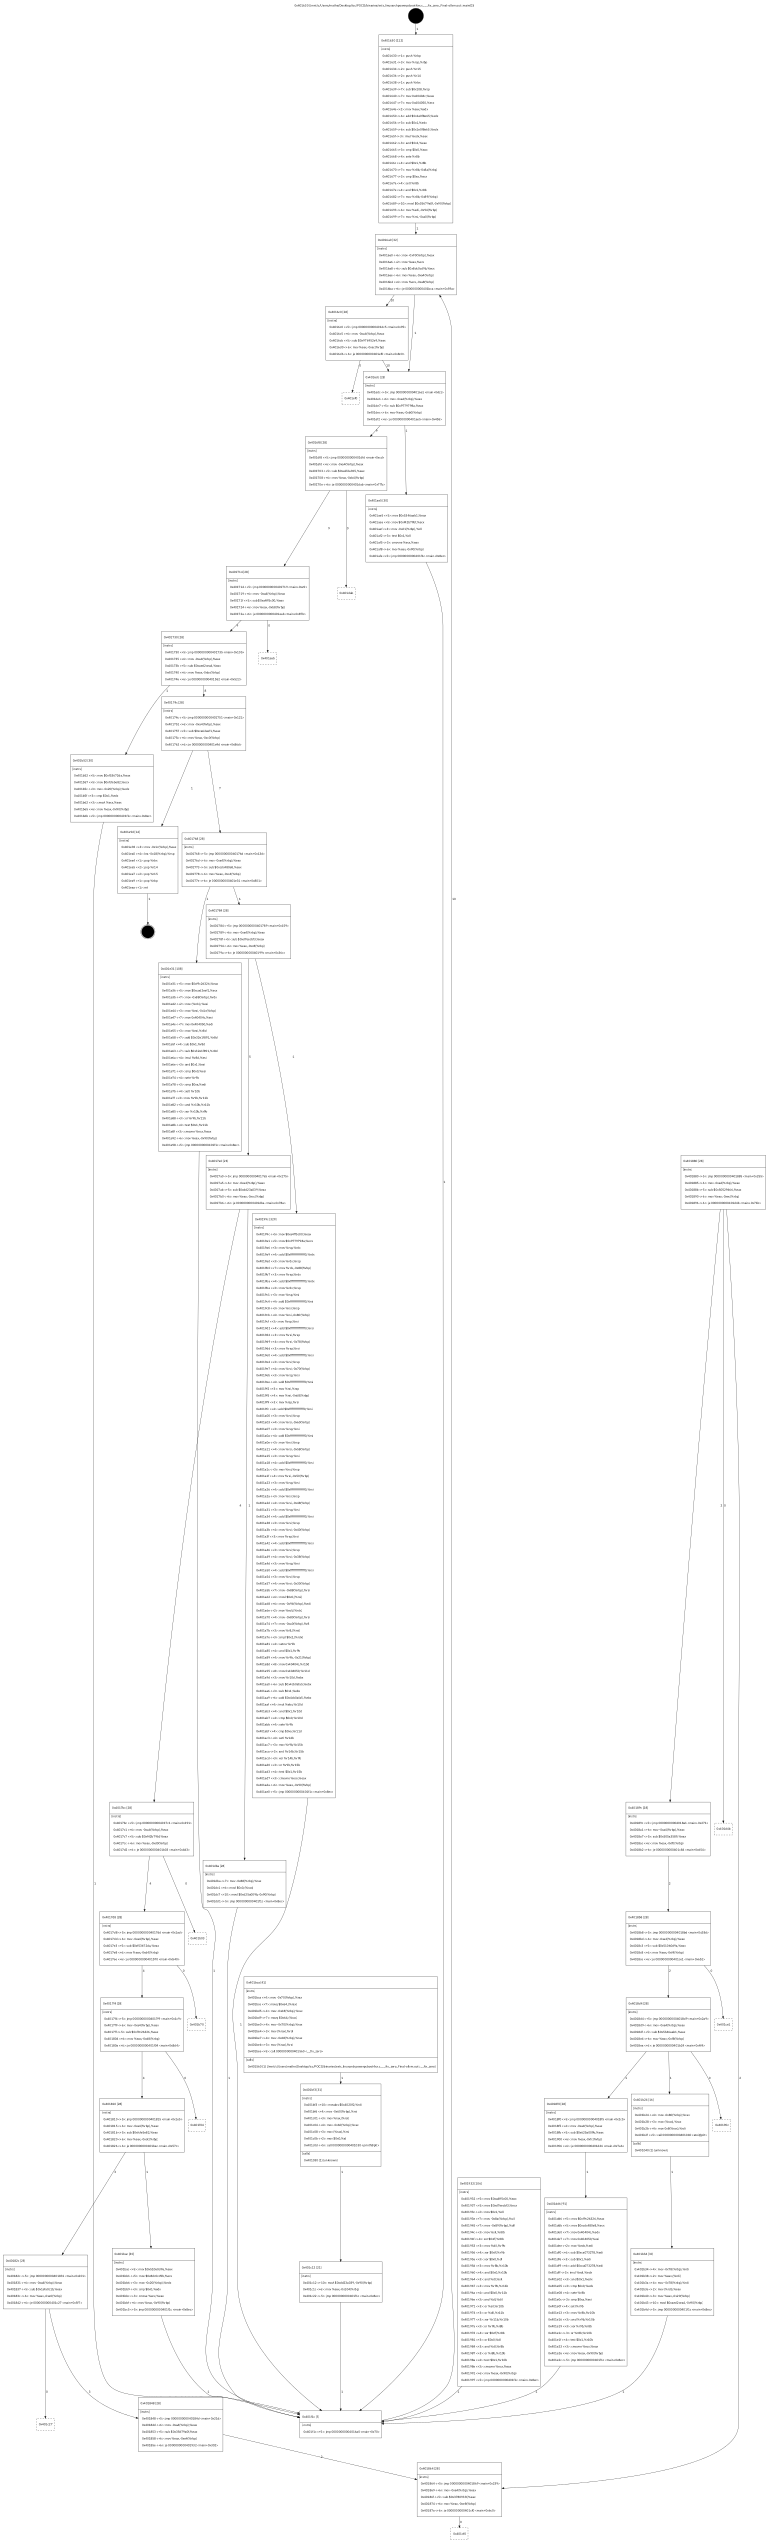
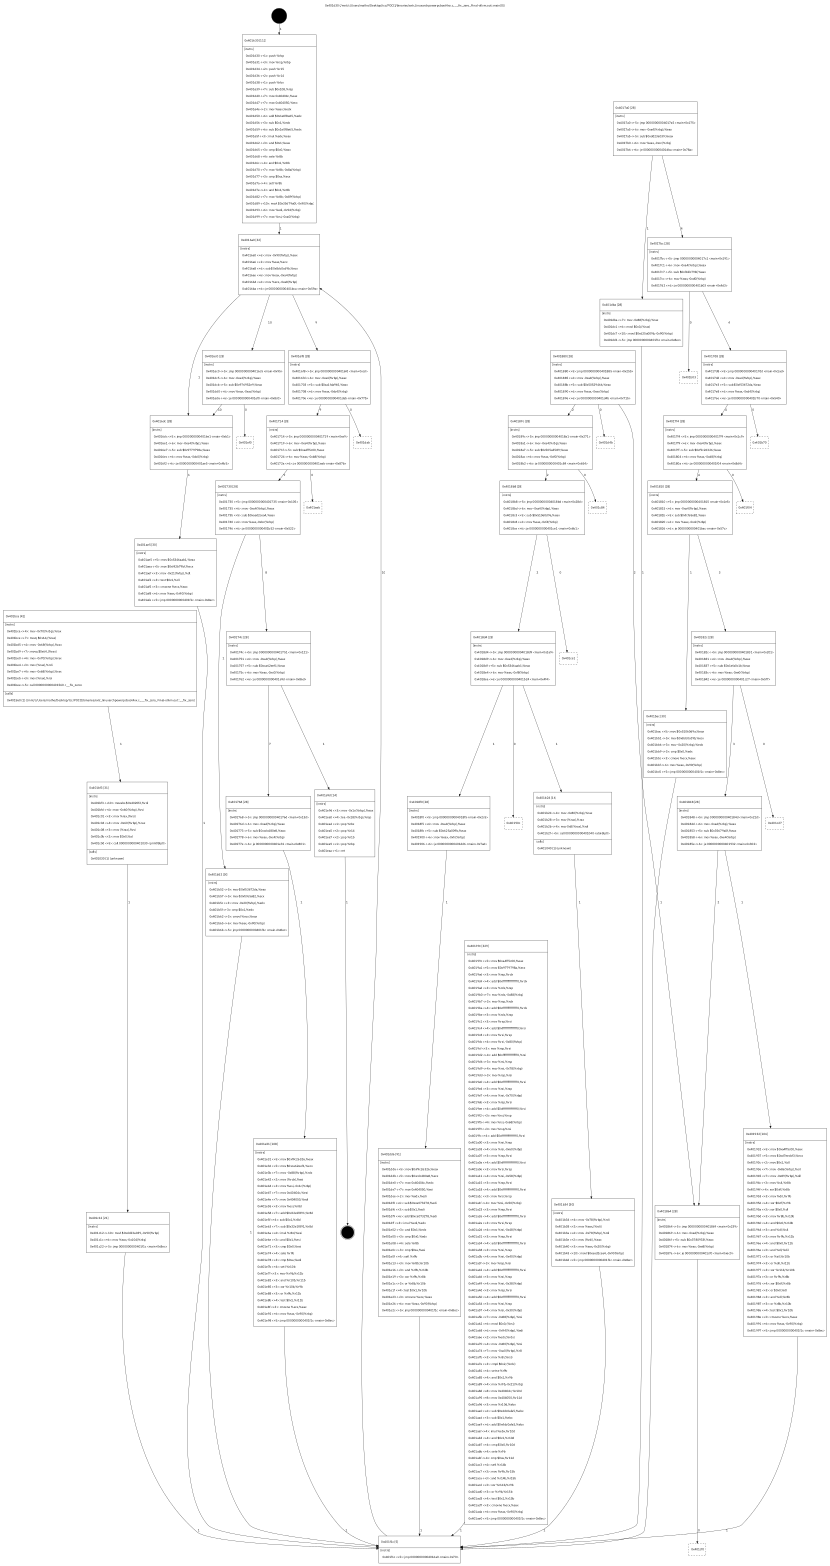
edge "0x4016dc [28]" -> "0x4016f8 [28]": now "0x4016a0 [32]" -> "0x4016f8 [28]"
node "0x401c84": added
node "0x401784 [28]": removed
edge "0x401848 [28]" -> "0x401932 [106]": added, label "1"
